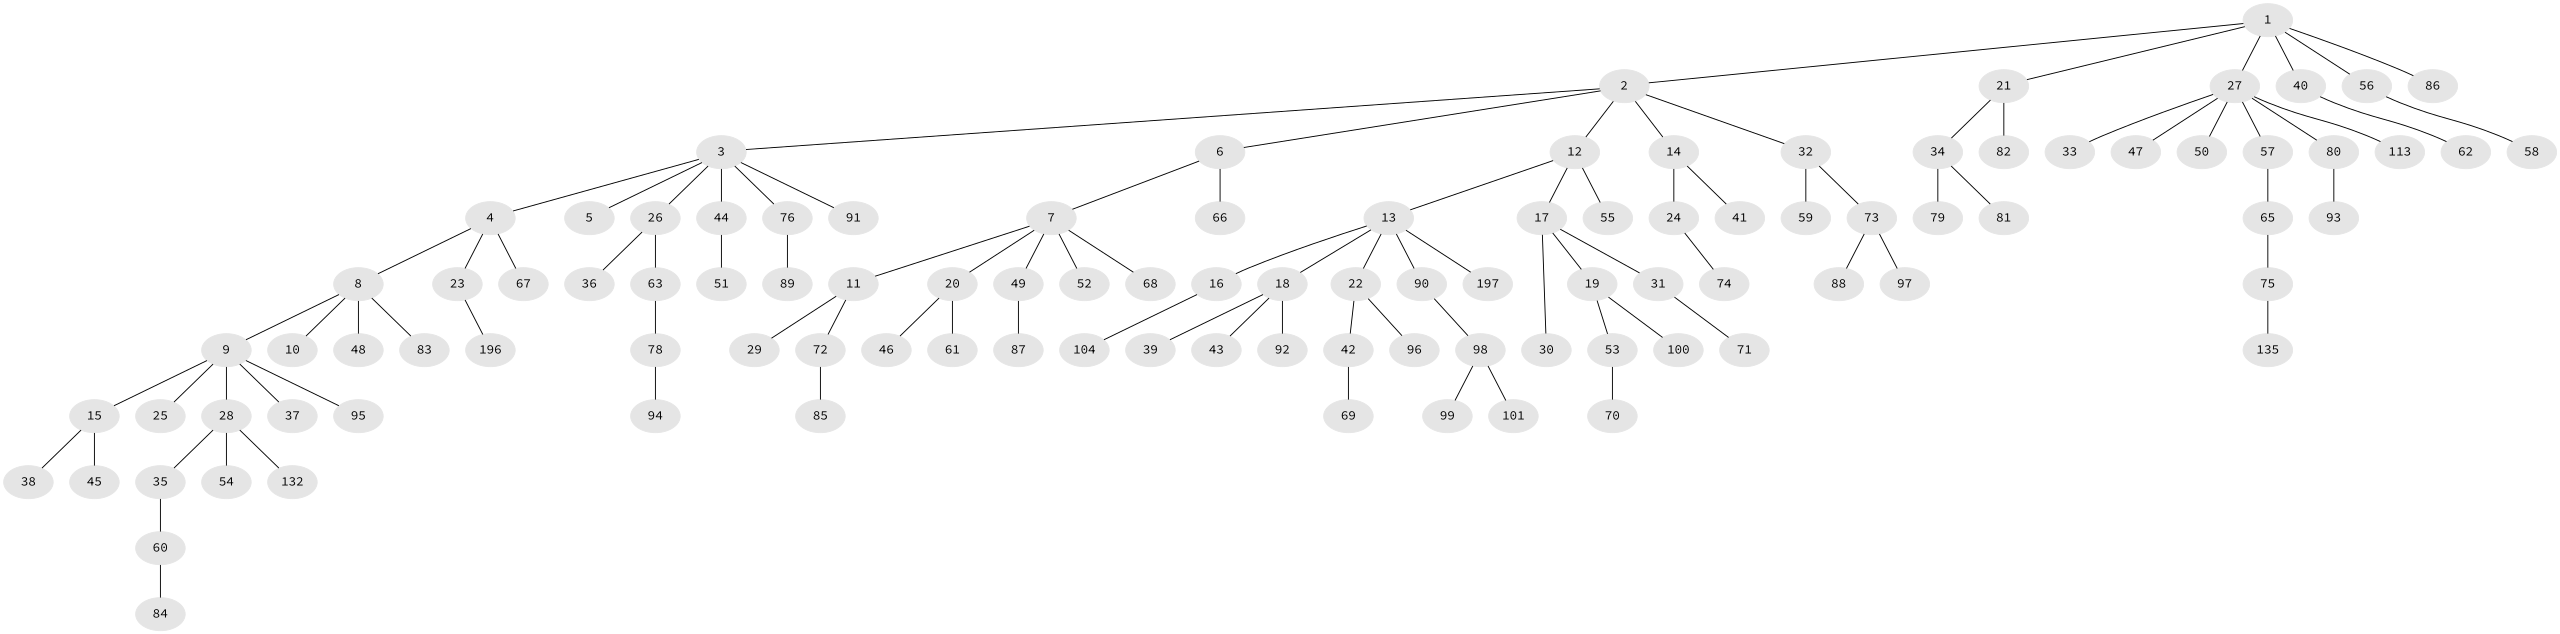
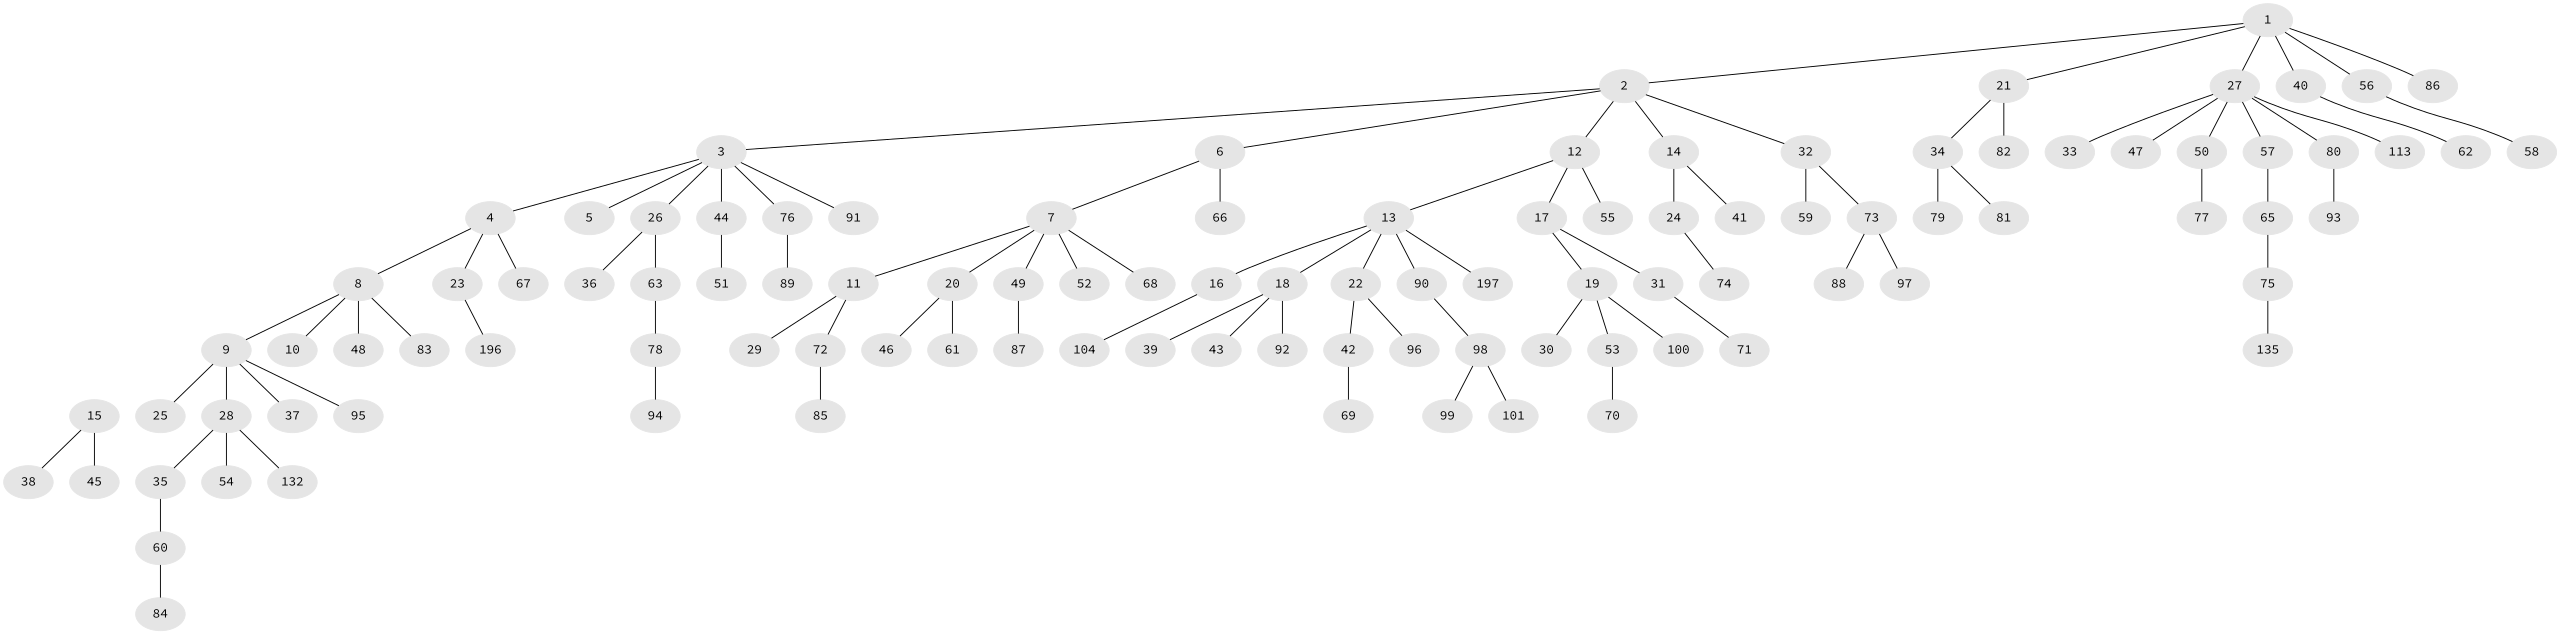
node "77": added
edge "17" -- "30": now "19" -- "30"
edge "9" -- "15": removed
